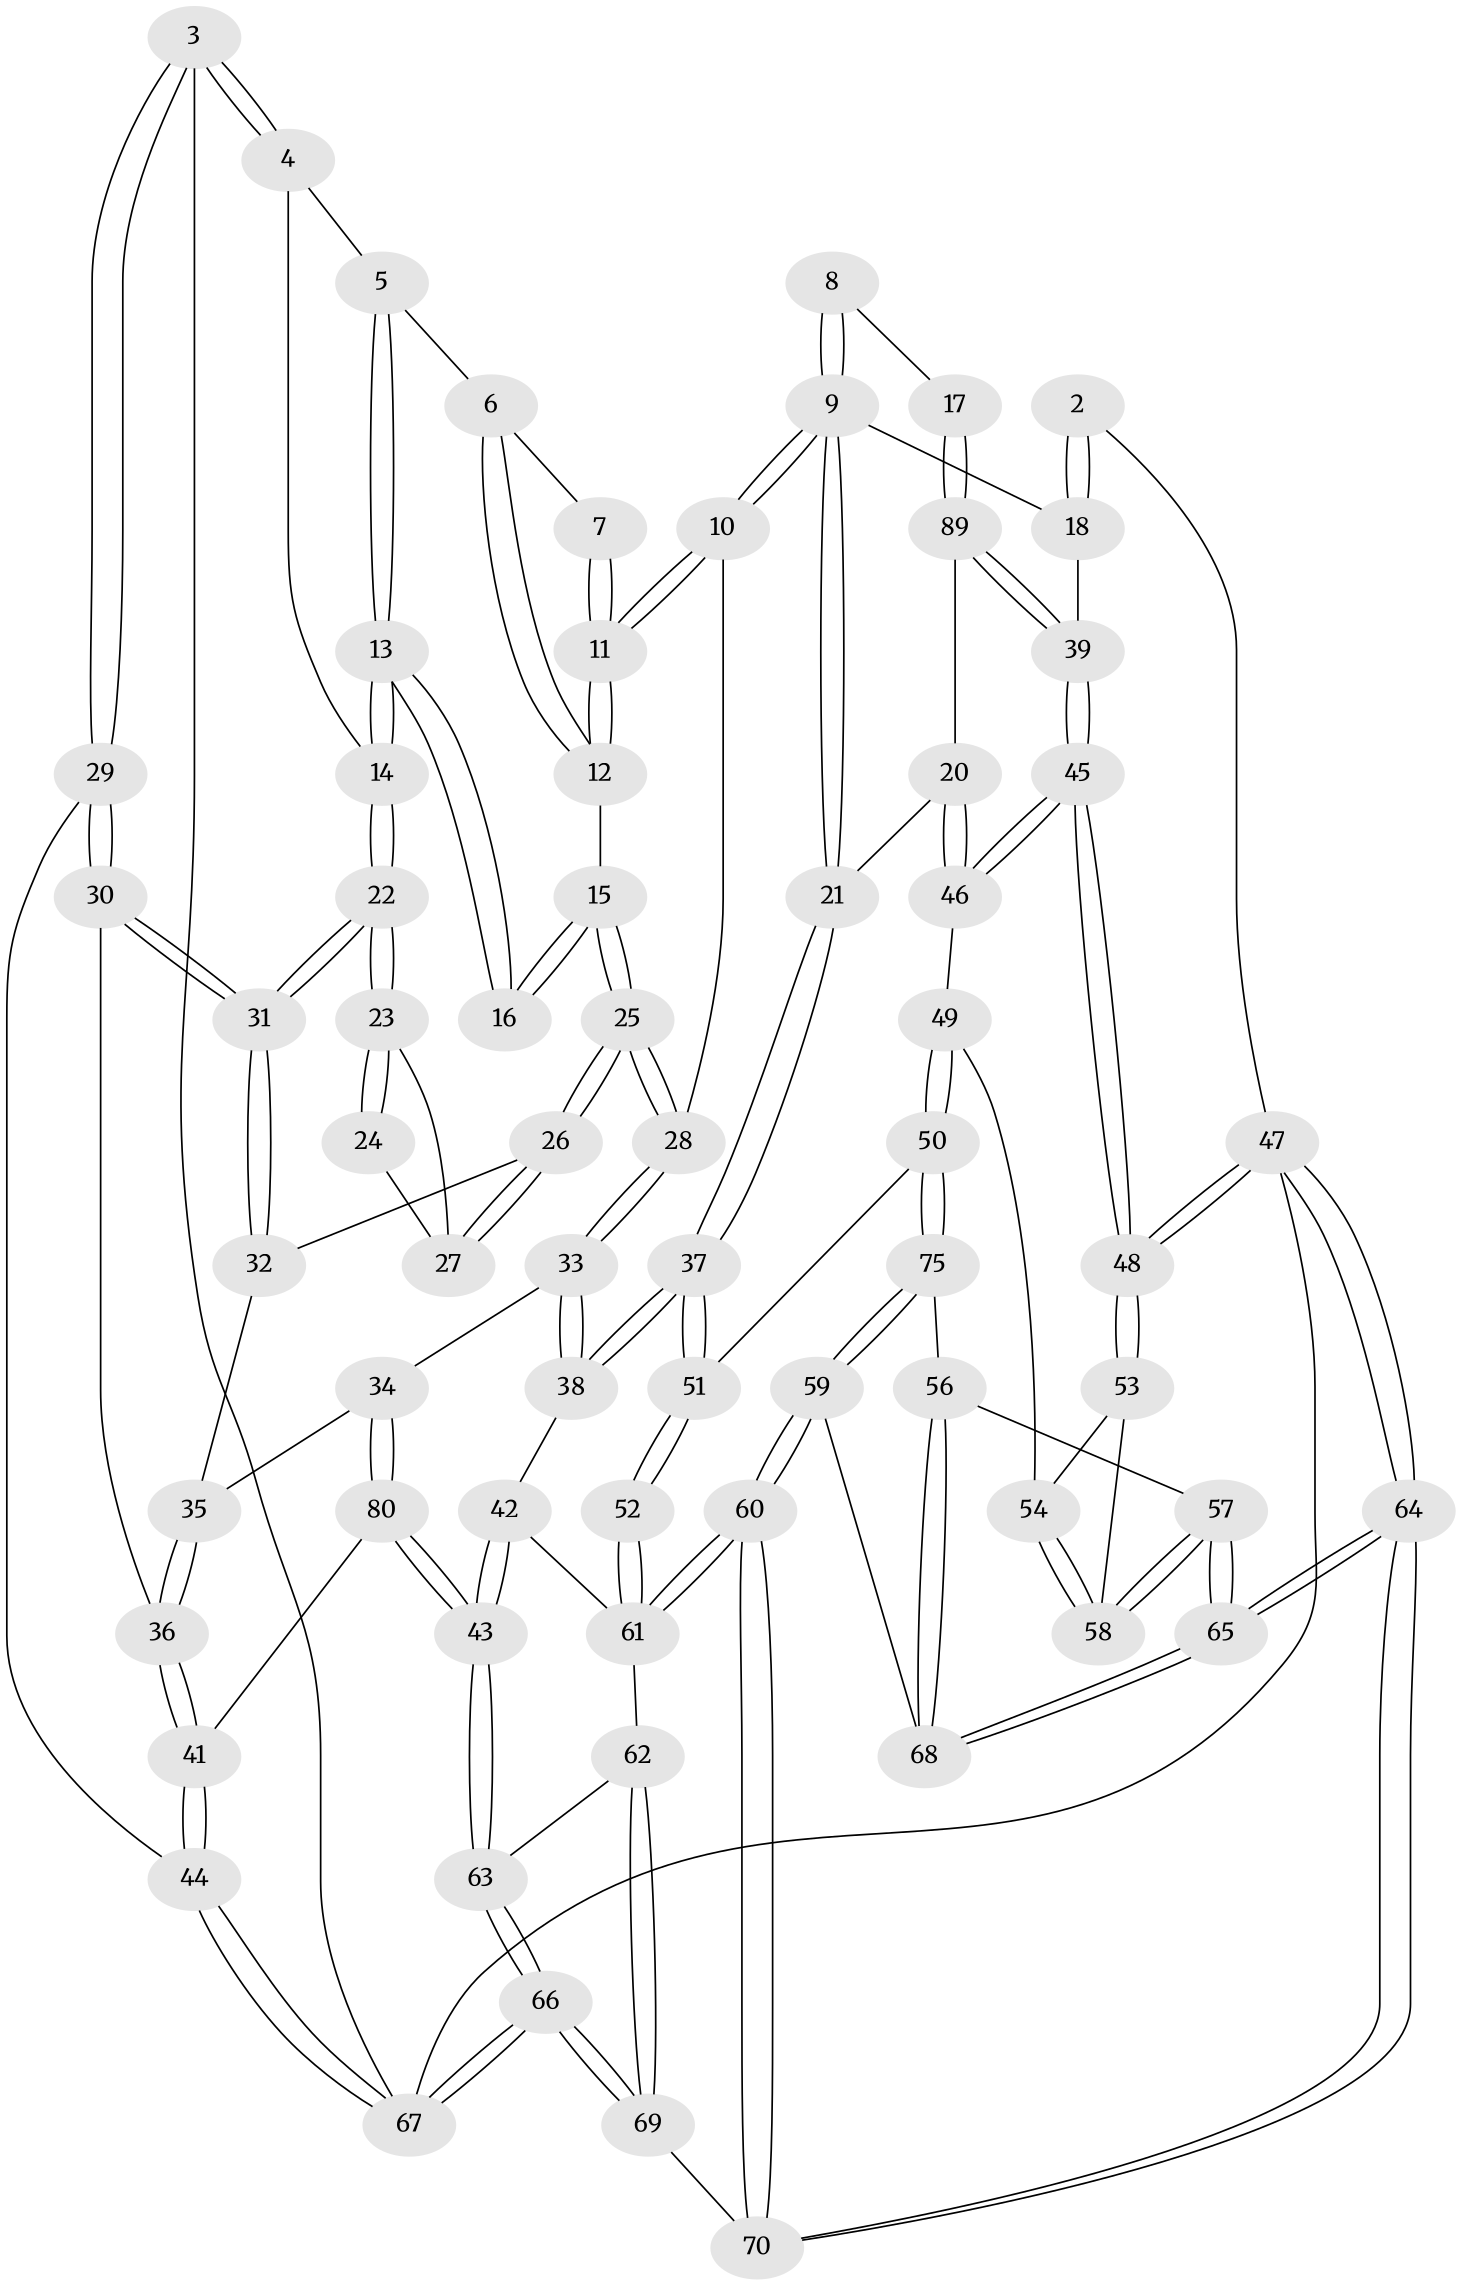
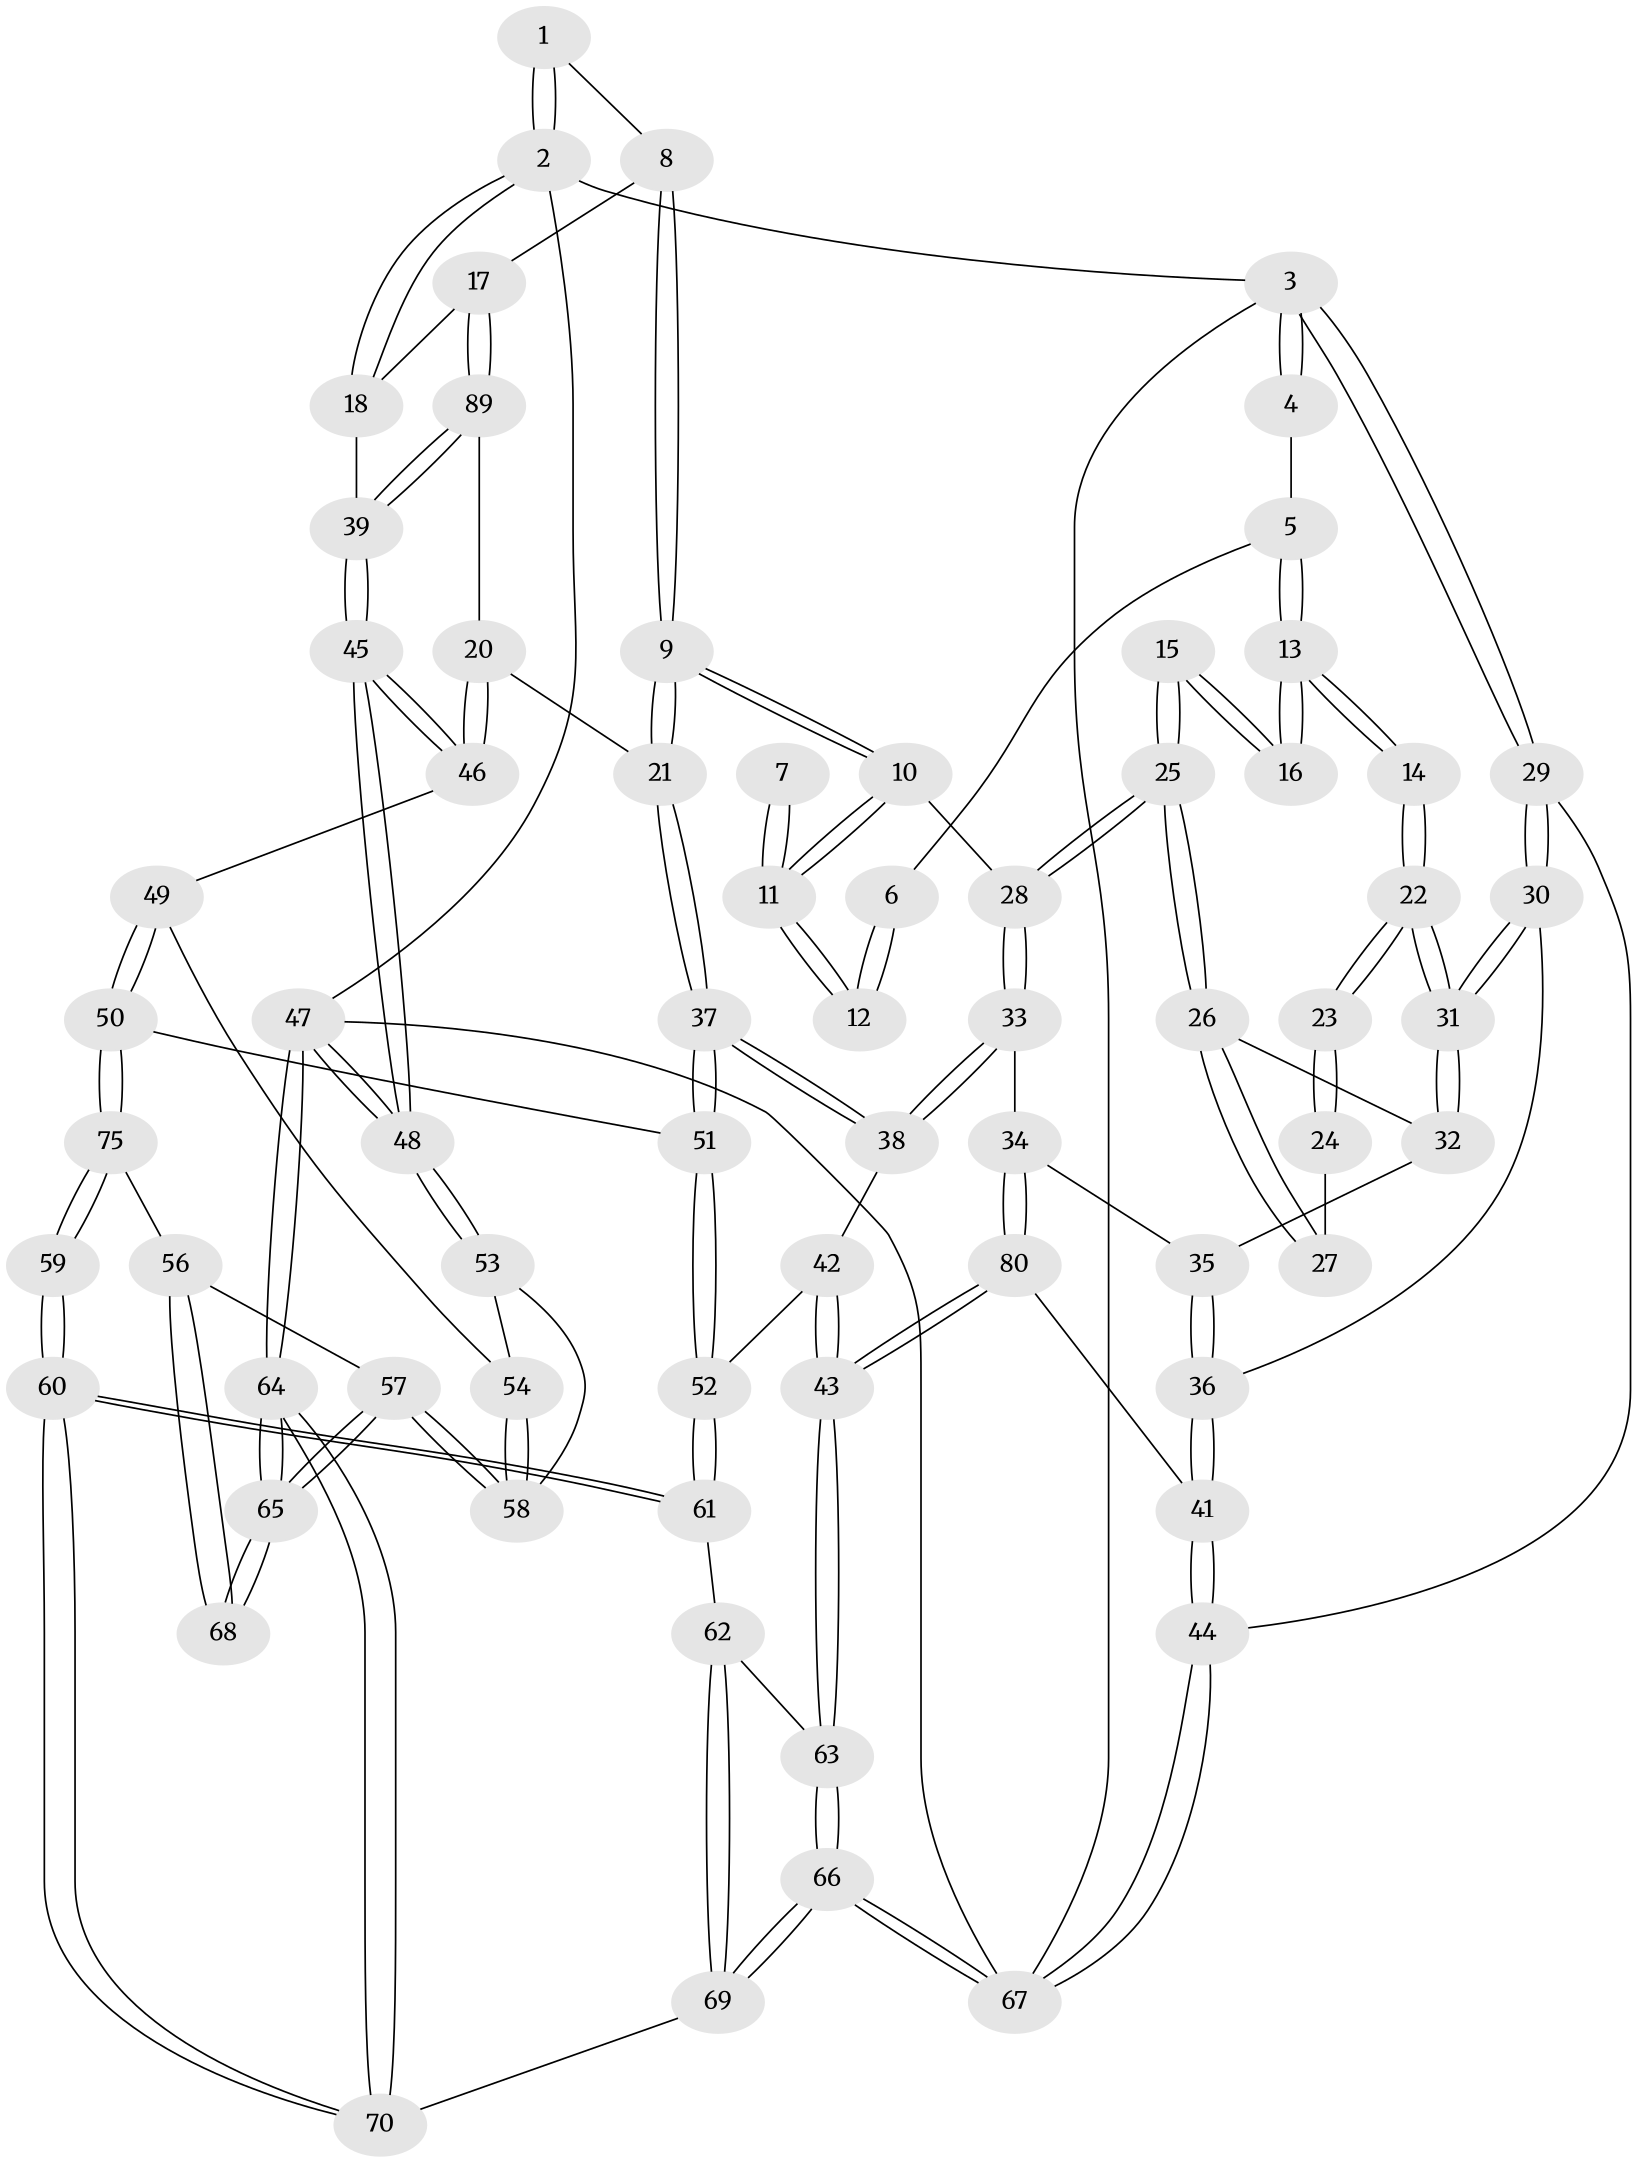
node "1": added
edge "2" -- "3": added
edge "6" -- "7": removed
edge "9" -- "18": now "17" -- "18"
edge "4" -- "14": removed
edge "12" -- "15": removed
edge "23" -- "27": removed
edge "42" -- "61": now "42" -- "52"
edge "59" -- "68": removed
